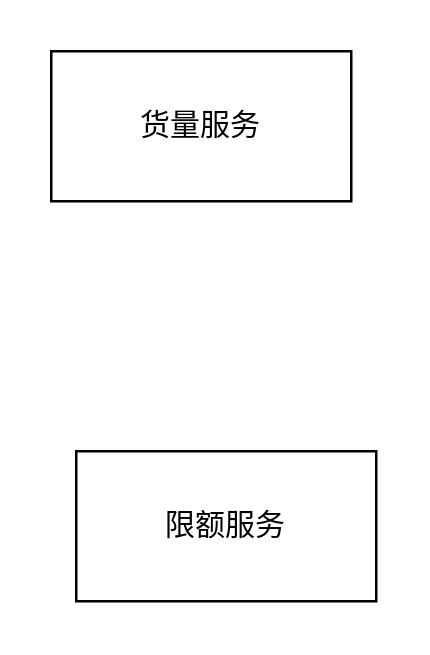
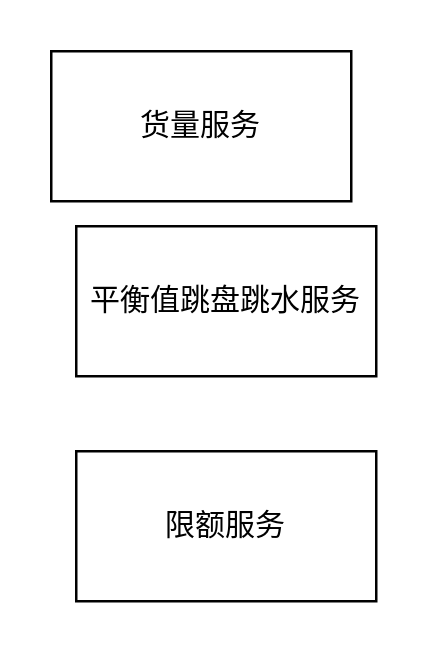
node "平衡值跳盘跳水服务": added
